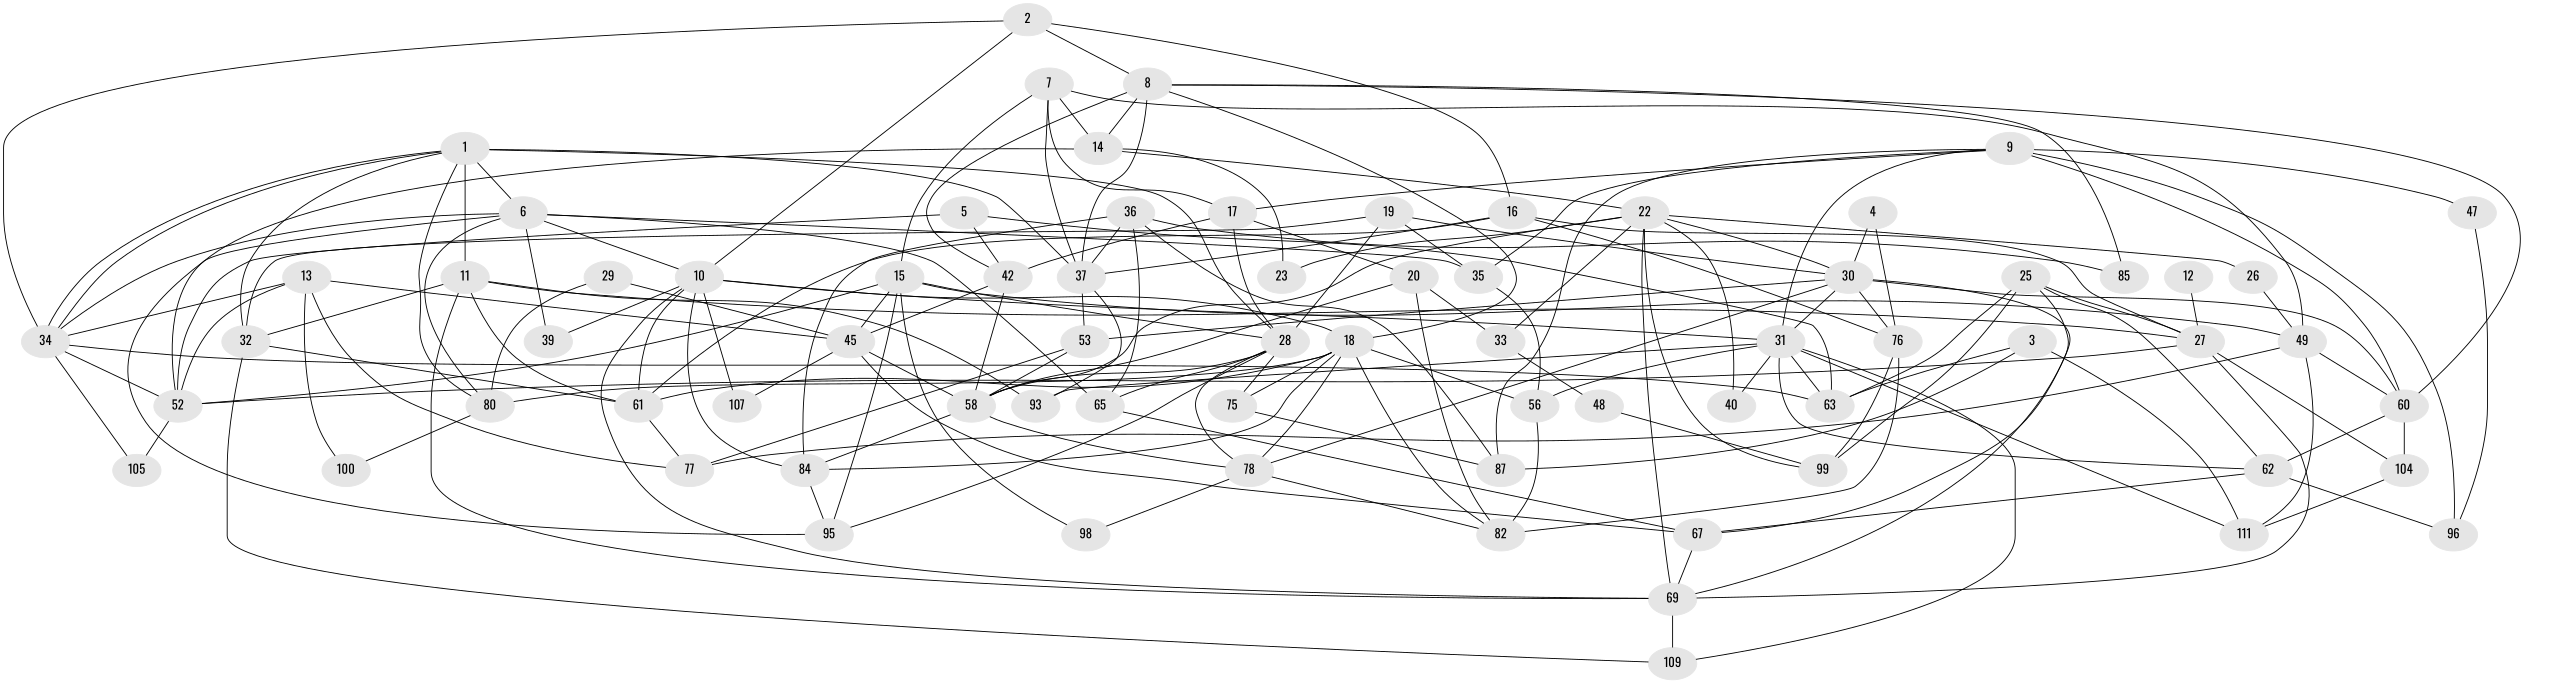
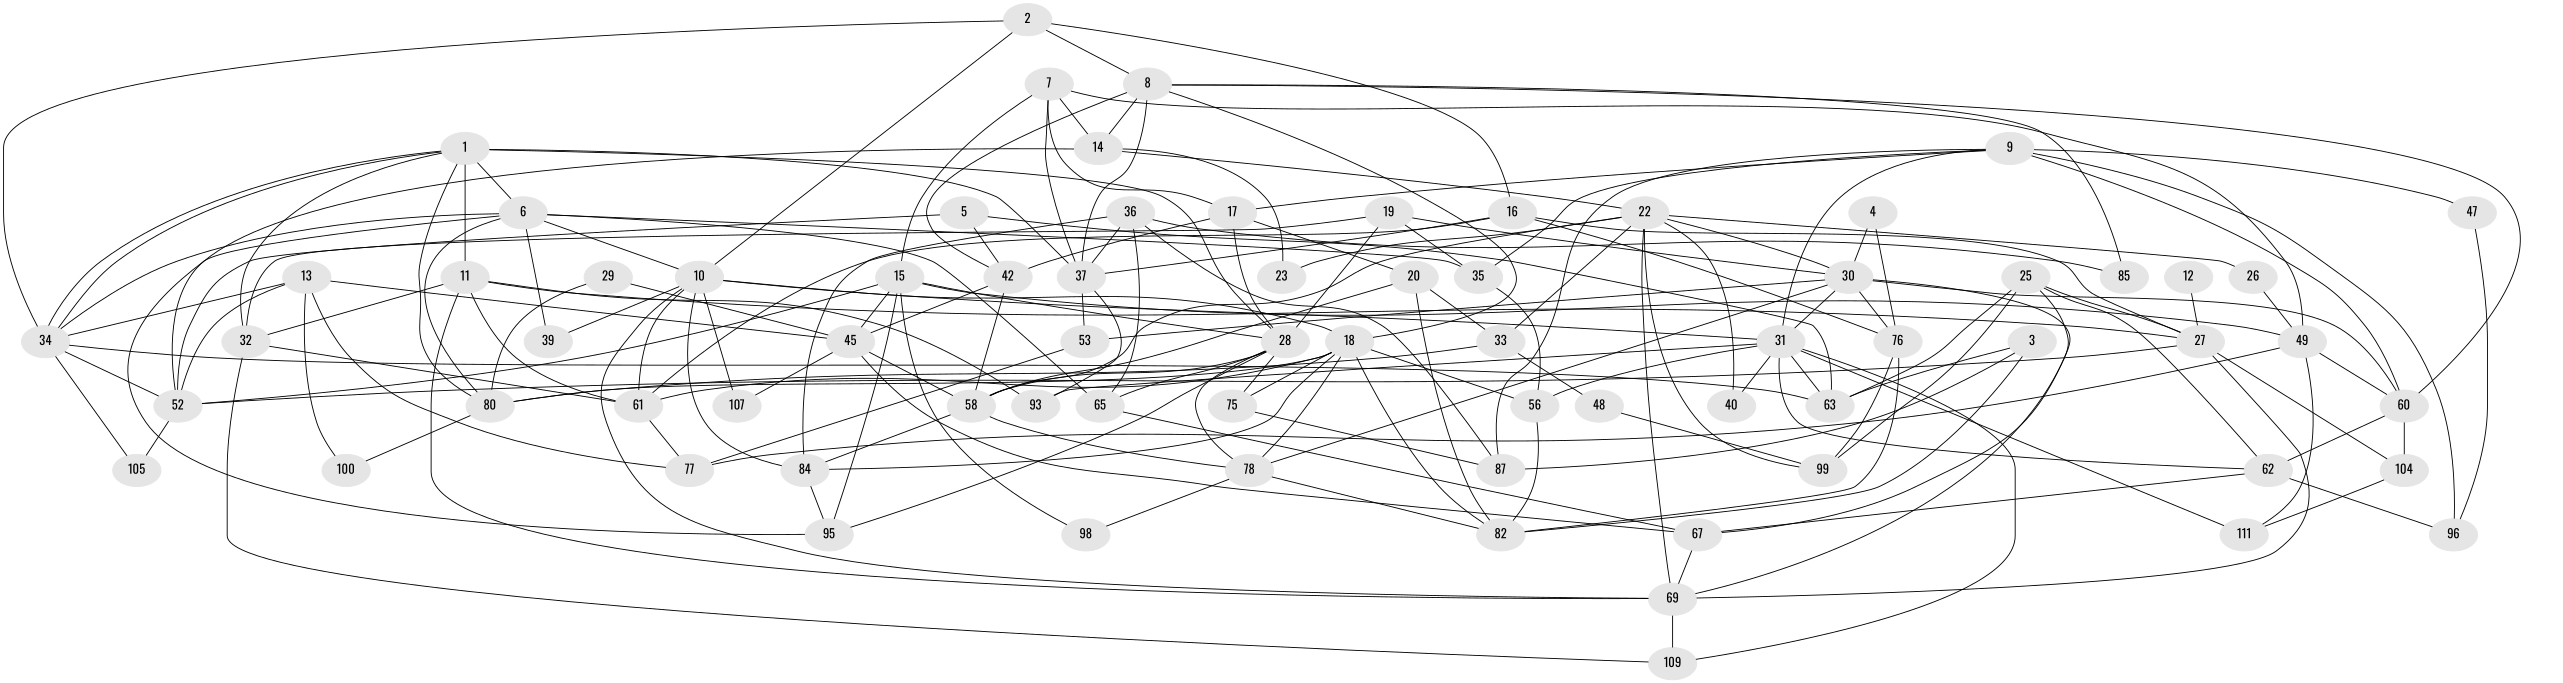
edge "33" -- "80": added
edge "53" -- "58": removed
edge "3" -- "111": now "3" -- "82"
